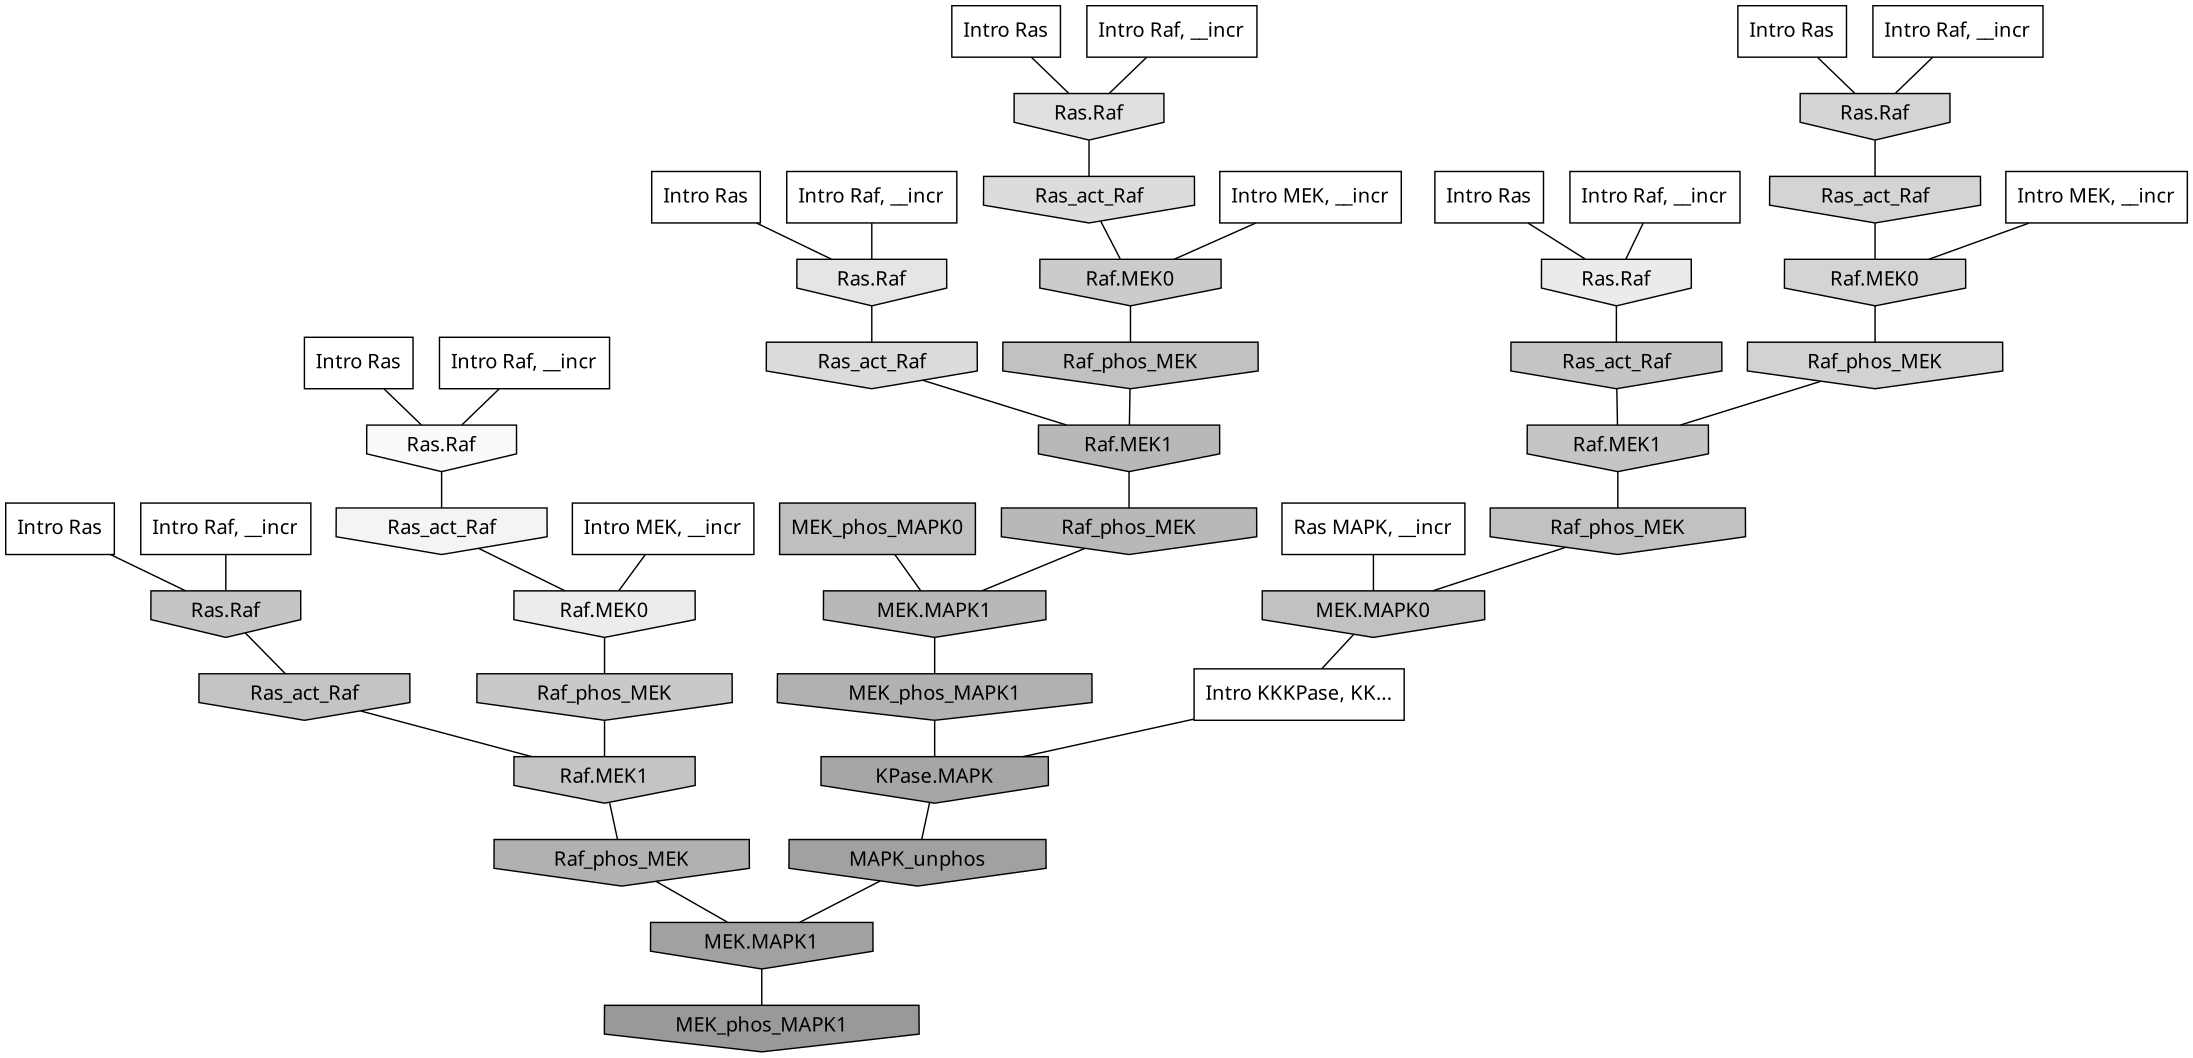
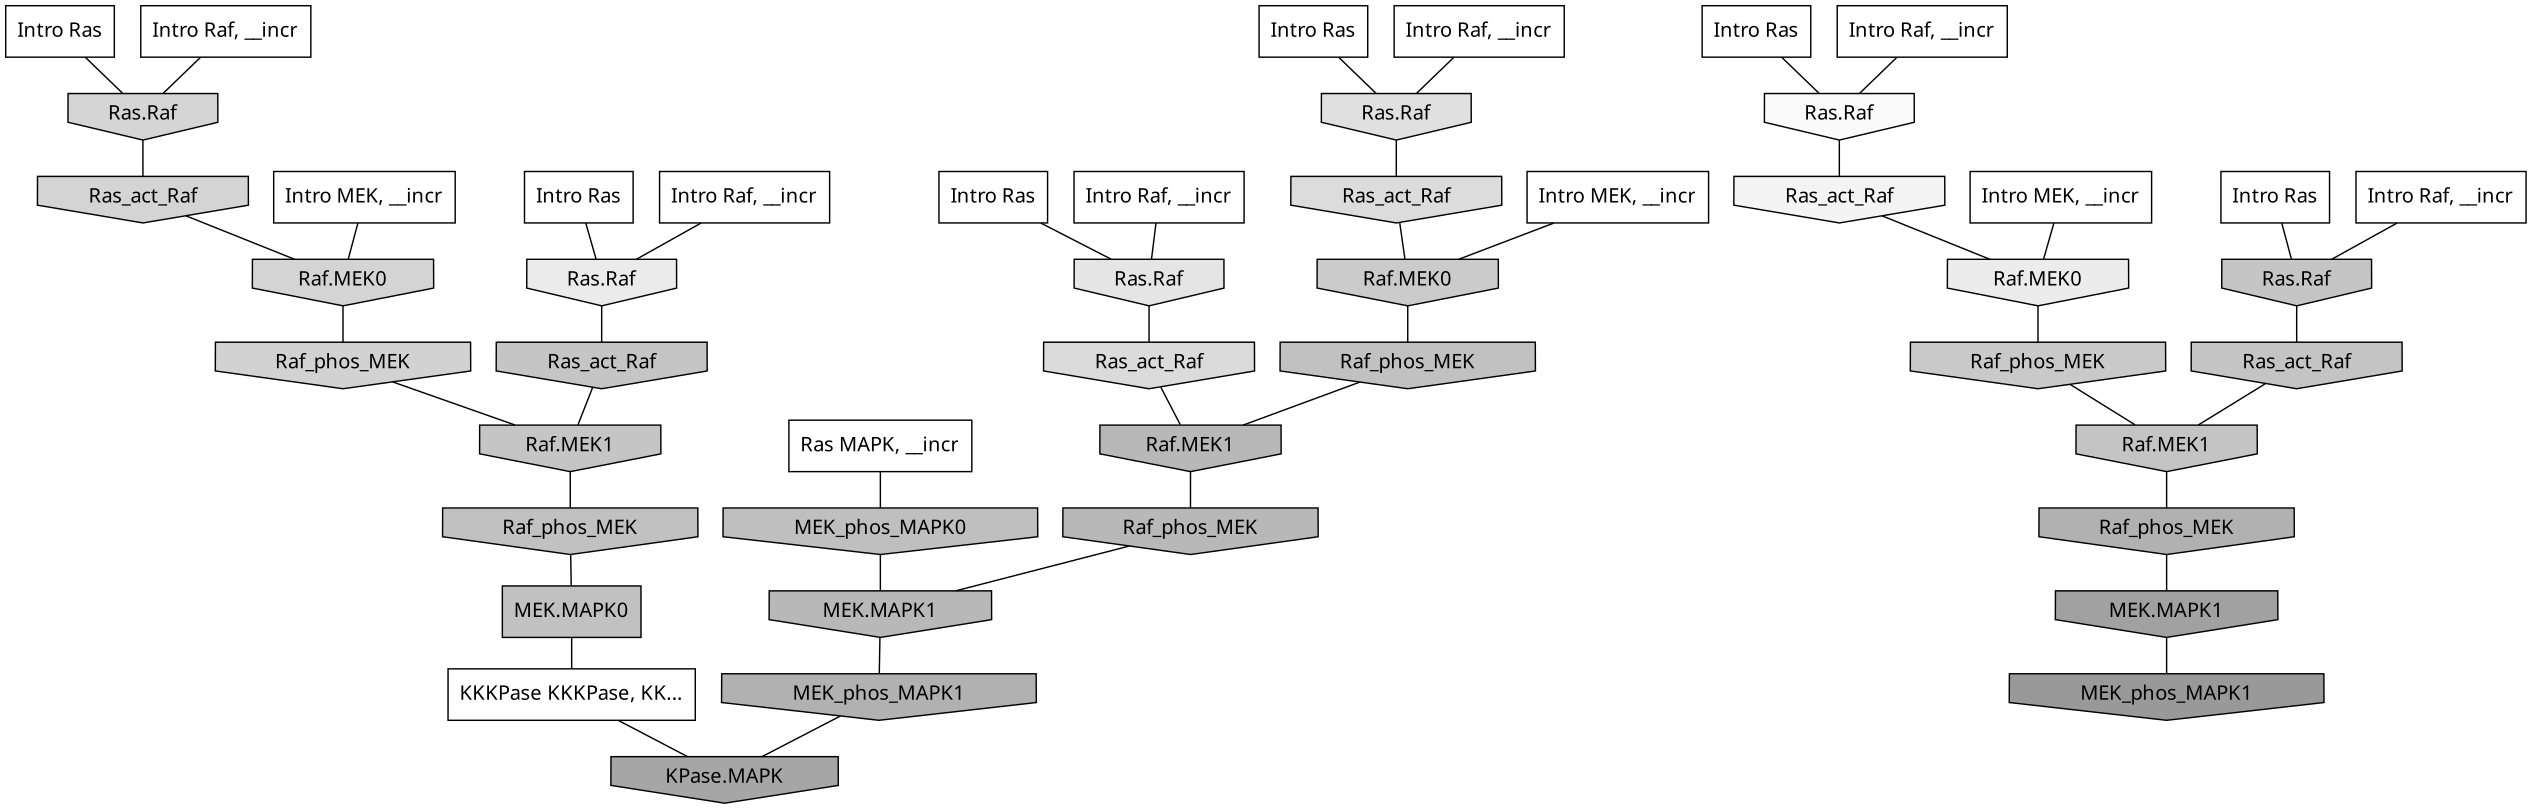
node "MEK_phos_MAPK0": shape box -> invhouse
edge "Ras MAPK, __incr" -- "MEK.MAPK0": now "Ras MAPK, __incr" -- "MEK_phos_MAPK0"
node "MEK.MAPK0": shape invhouse -> box
node "Intro KKKPase, KK...": label "Intro KKKPase, KK..." -> "KKKPase KKKPase, KK..."
node "MAPK_unphos": removed
